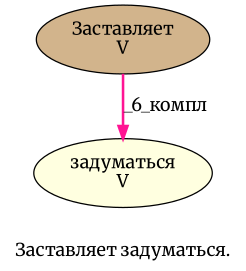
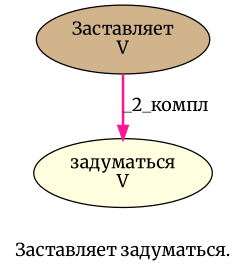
edge "Заставляет V" -> "задуматься V": label "_6_компл" -> "_2_компл"
